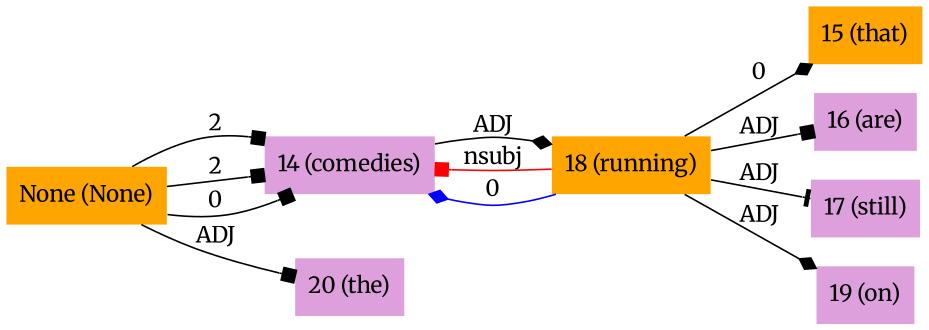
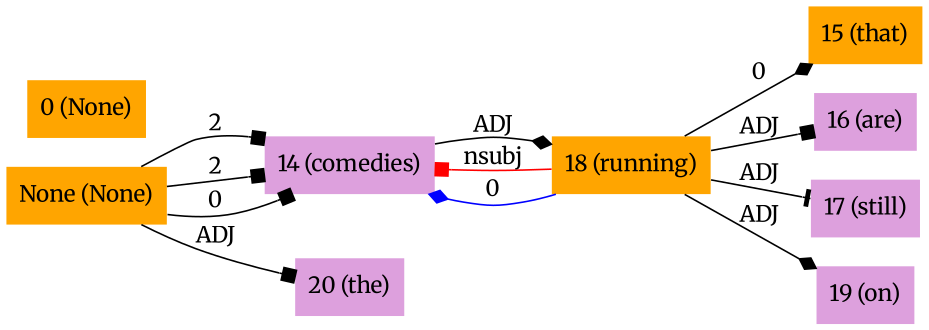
node "0 (None)": added
